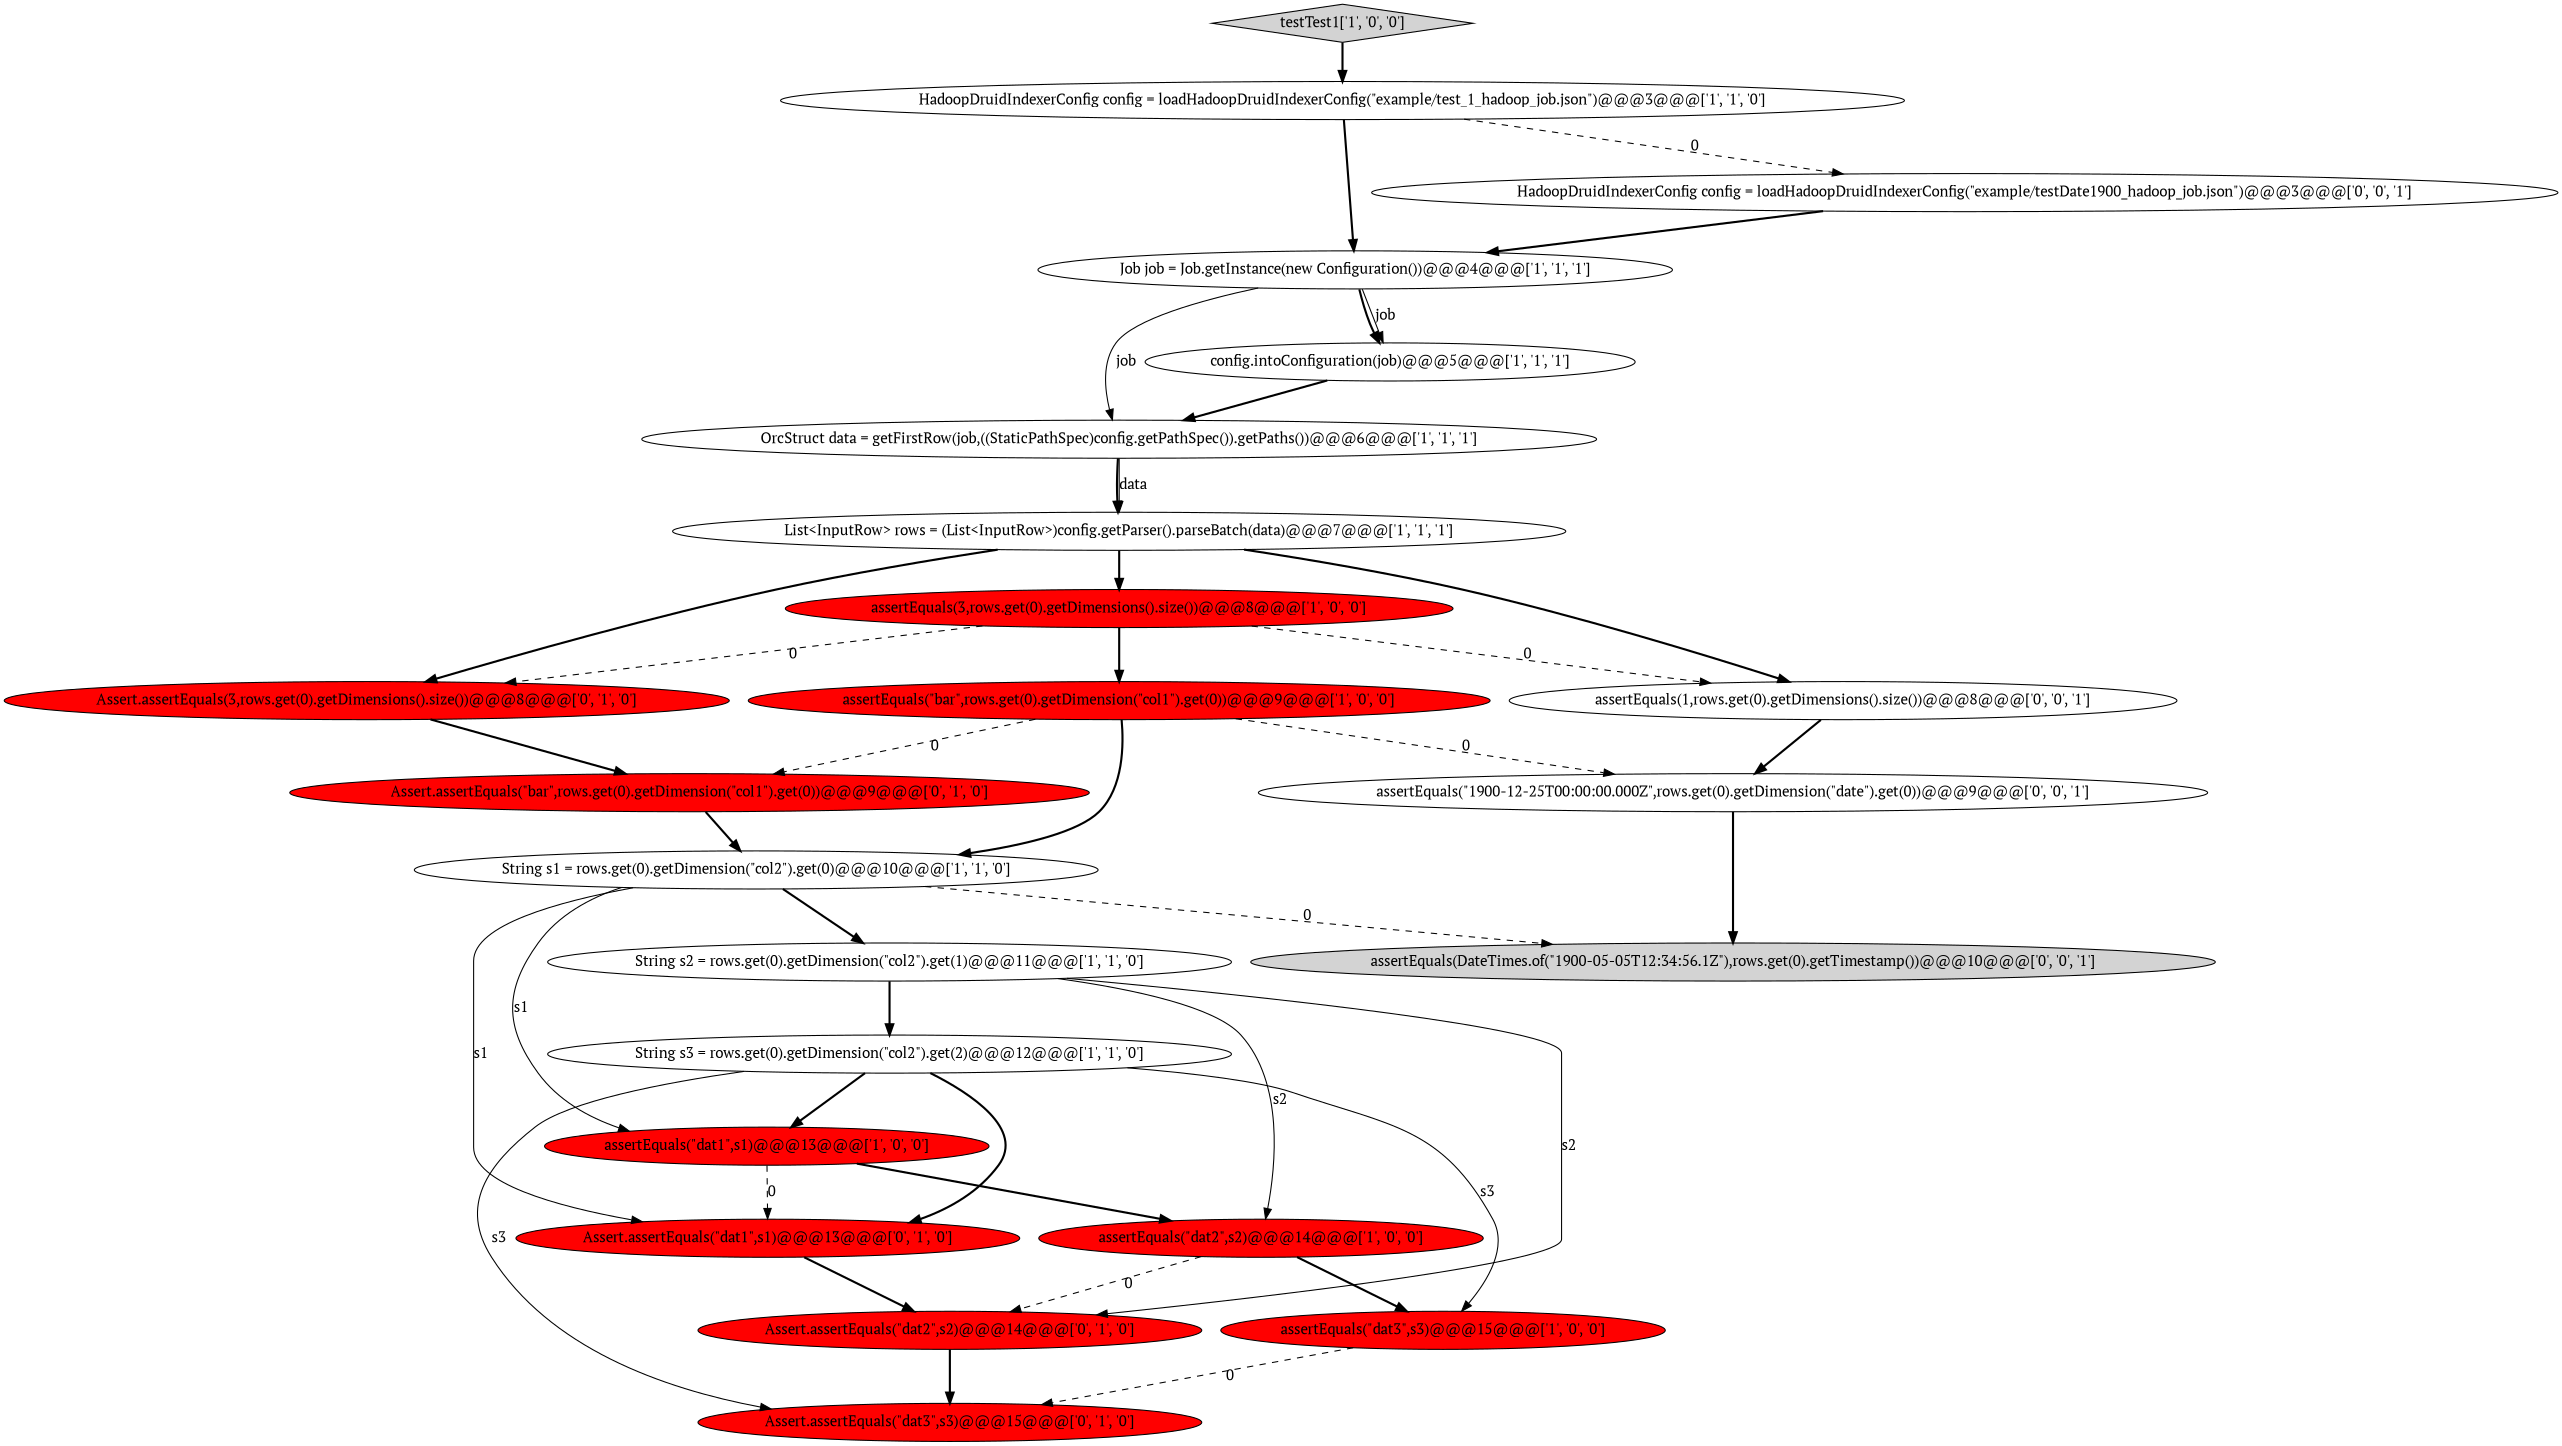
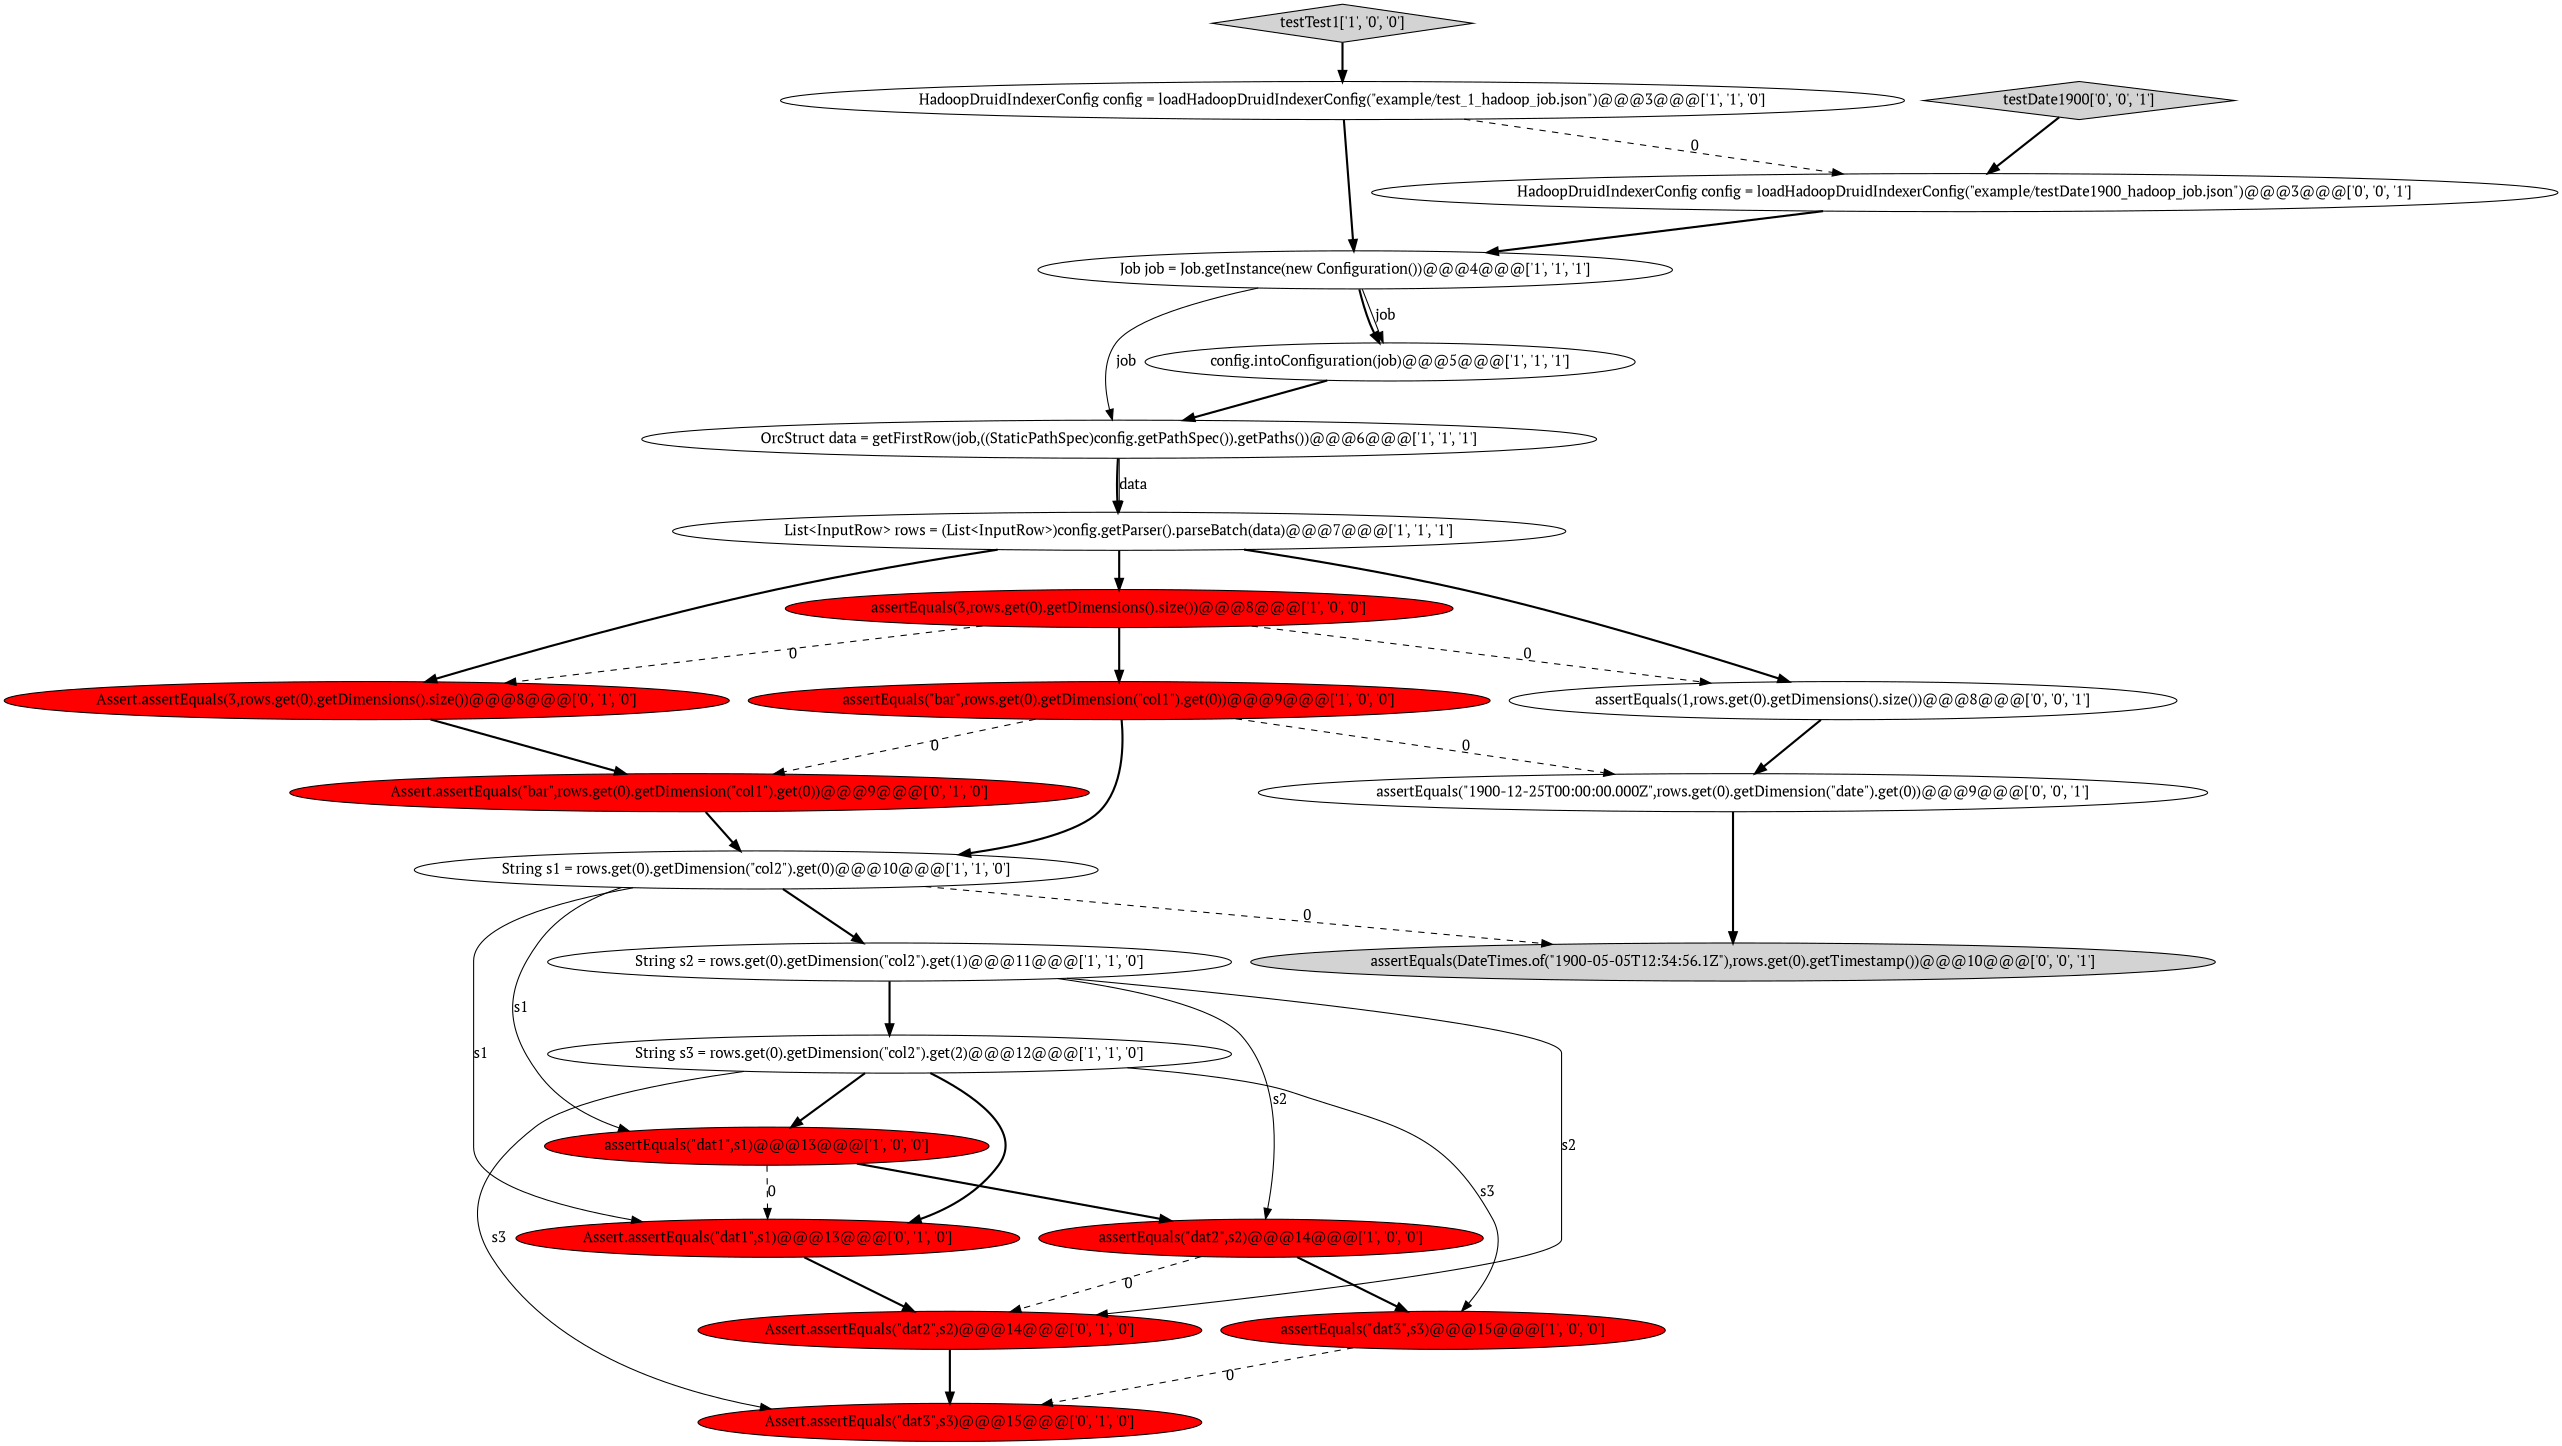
node "testDate1900['0', '0', '1']": added
